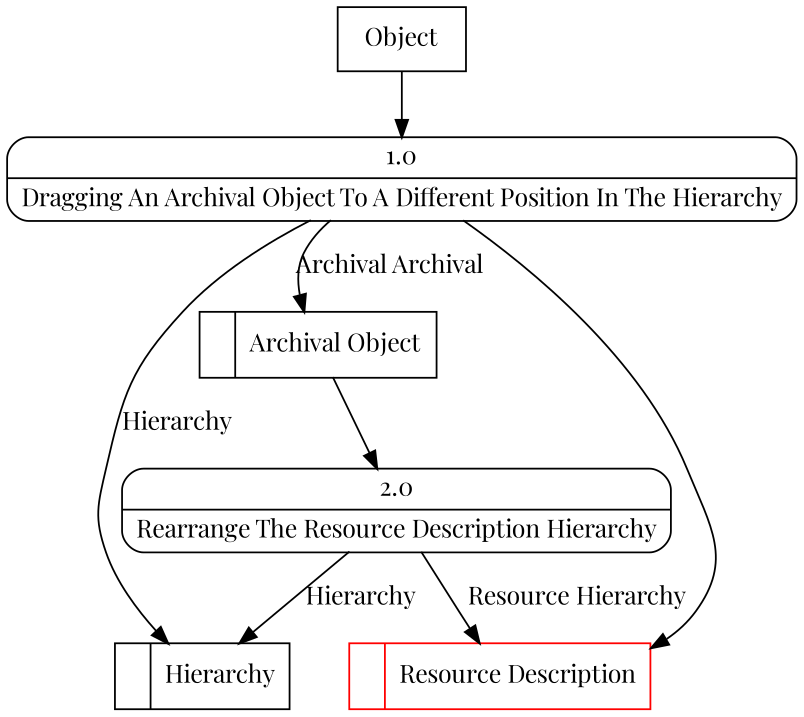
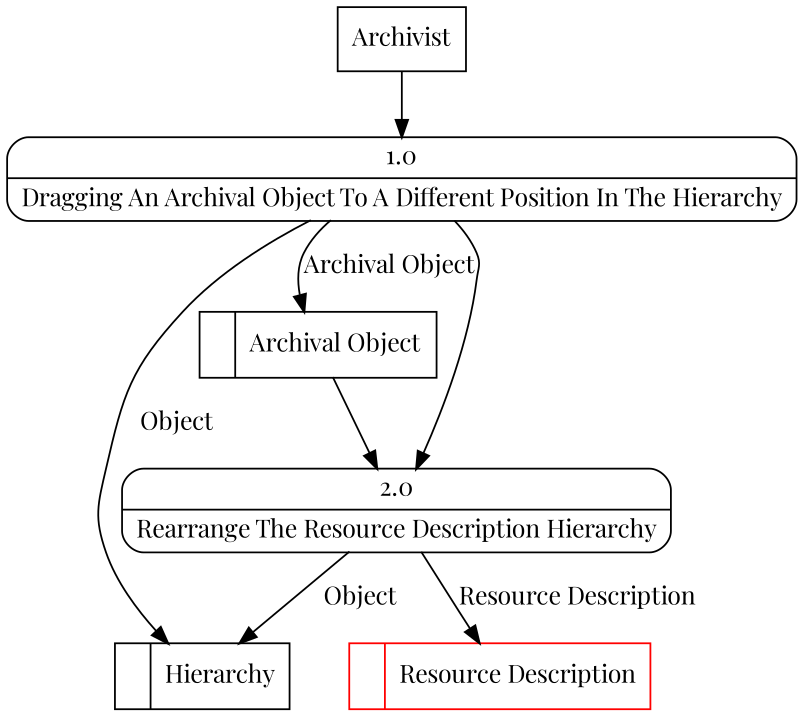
node "Object": label "Object" -> "Archivist"
edge "1.0" -> "Archival Object": label "Archival Archival" -> "Archival Object"
edge "1.0" -> "Resource Description": now "1.0" -> "2.0"
edge "1.0" -> "Hierarchy": label "Hierarchy" -> "Object"
edge "2.0" -> "Hierarchy": label "Hierarchy" -> "Object"
edge "2.0" -> "Resource Description": label "Resource Hierarchy" -> "Resource Description"
